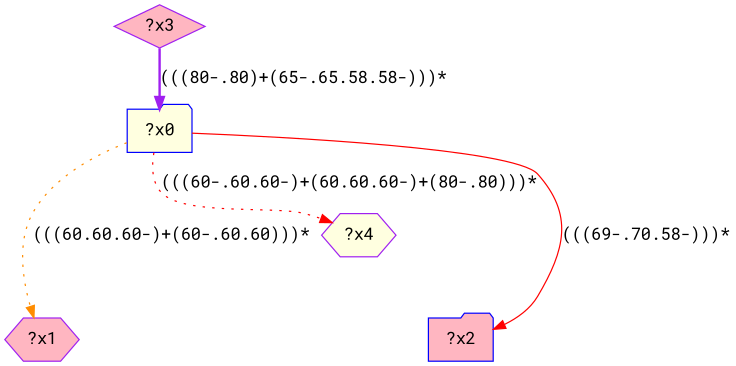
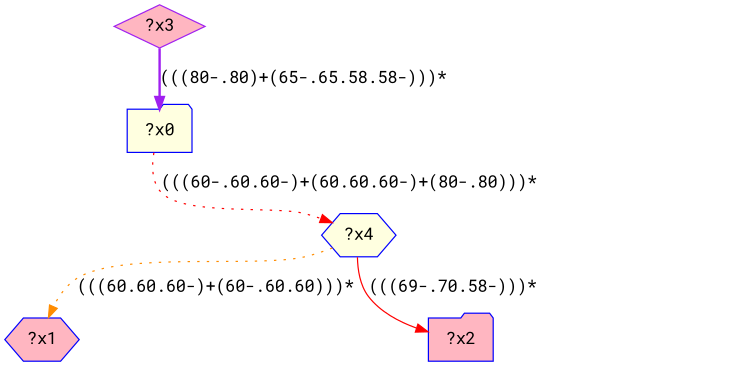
edge "?x0" -> "?x2": now "?x4" -> "?x2"
edge "?x0" -> "?x1": now "?x4" -> "?x1"
node "?x4": color purple -> blue
node "?x1": color purple -> blue
